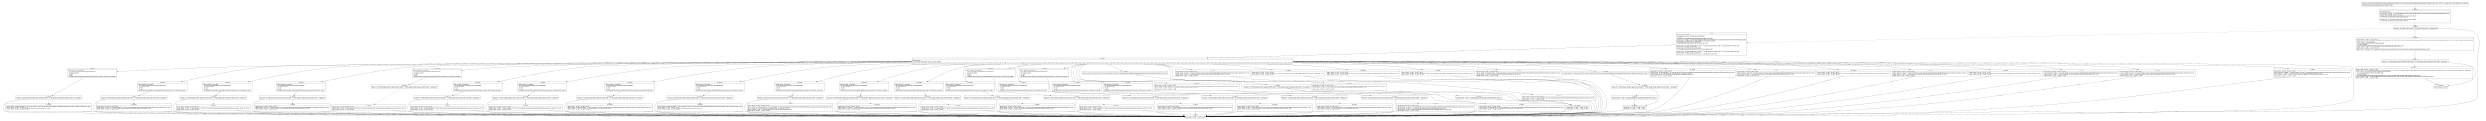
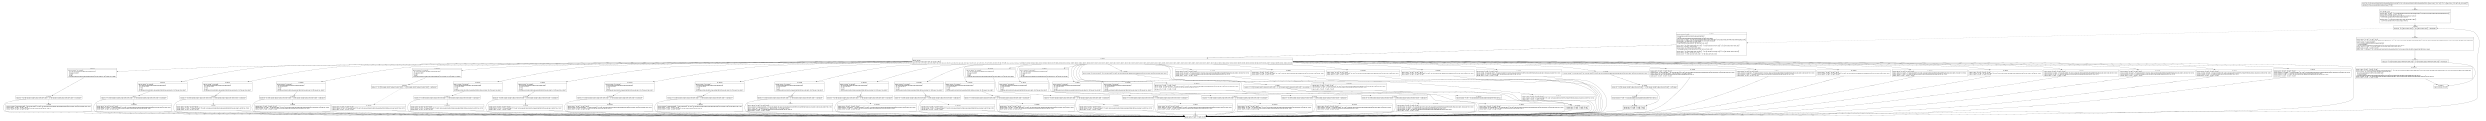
node "83: 0x0234": added
